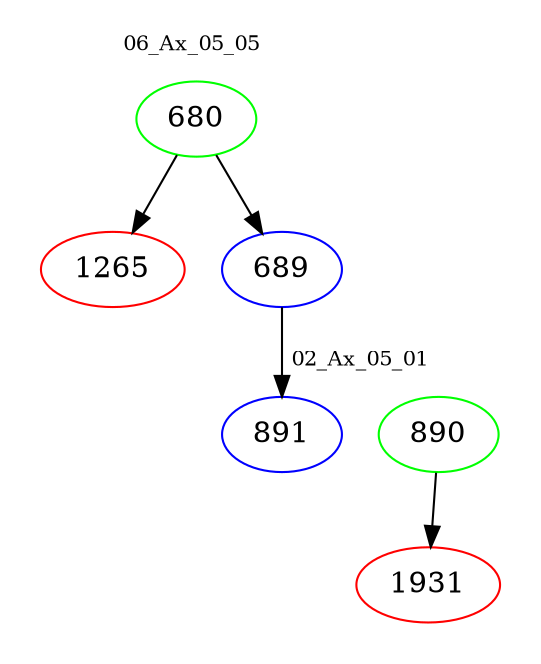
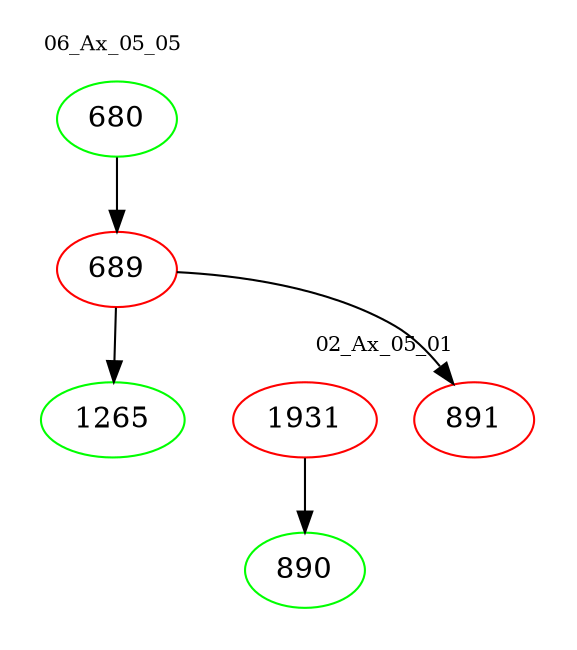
edge "680" -> "1265": now "689" -> "1265"
node "1265": color red -> green
node "689": color blue -> red
node "891": color blue -> red
edge "890" -> "1931": reversed
